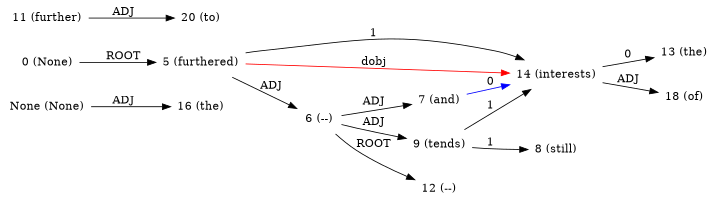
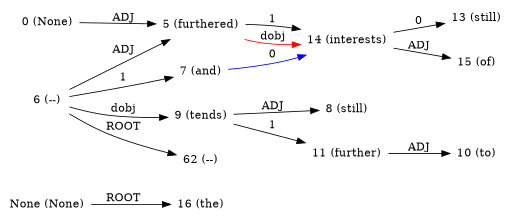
node "20 (to)": label "20 (to)" -> "10 (to)"
node "13 (the)": label "13 (the)" -> "13 (still)"
edge "0 (None)" -> "5 (furthered)": label "ROOT" -> "ADJ"
edge "5 (furthered)" -> "6 (--)": reversed
node "18 (of)": label "18 (of)" -> "15 (of)"
edge "None (None)" -> "16 (the)": label "ADJ" -> "ROOT"
edge "6 (--)" -> "7 (and)": label "ADJ" -> "1"
edge "9 (tends)" -> "14 (interests)": now "9 (tends)" -> "11 (further)"
edge "6 (--)" -> "9 (tends)": label "ADJ" -> "dobj"
edge "9 (tends)" -> "8 (still)": label "1" -> "ADJ"
node "12 (--)": label "12 (--)" -> "62 (--)"
